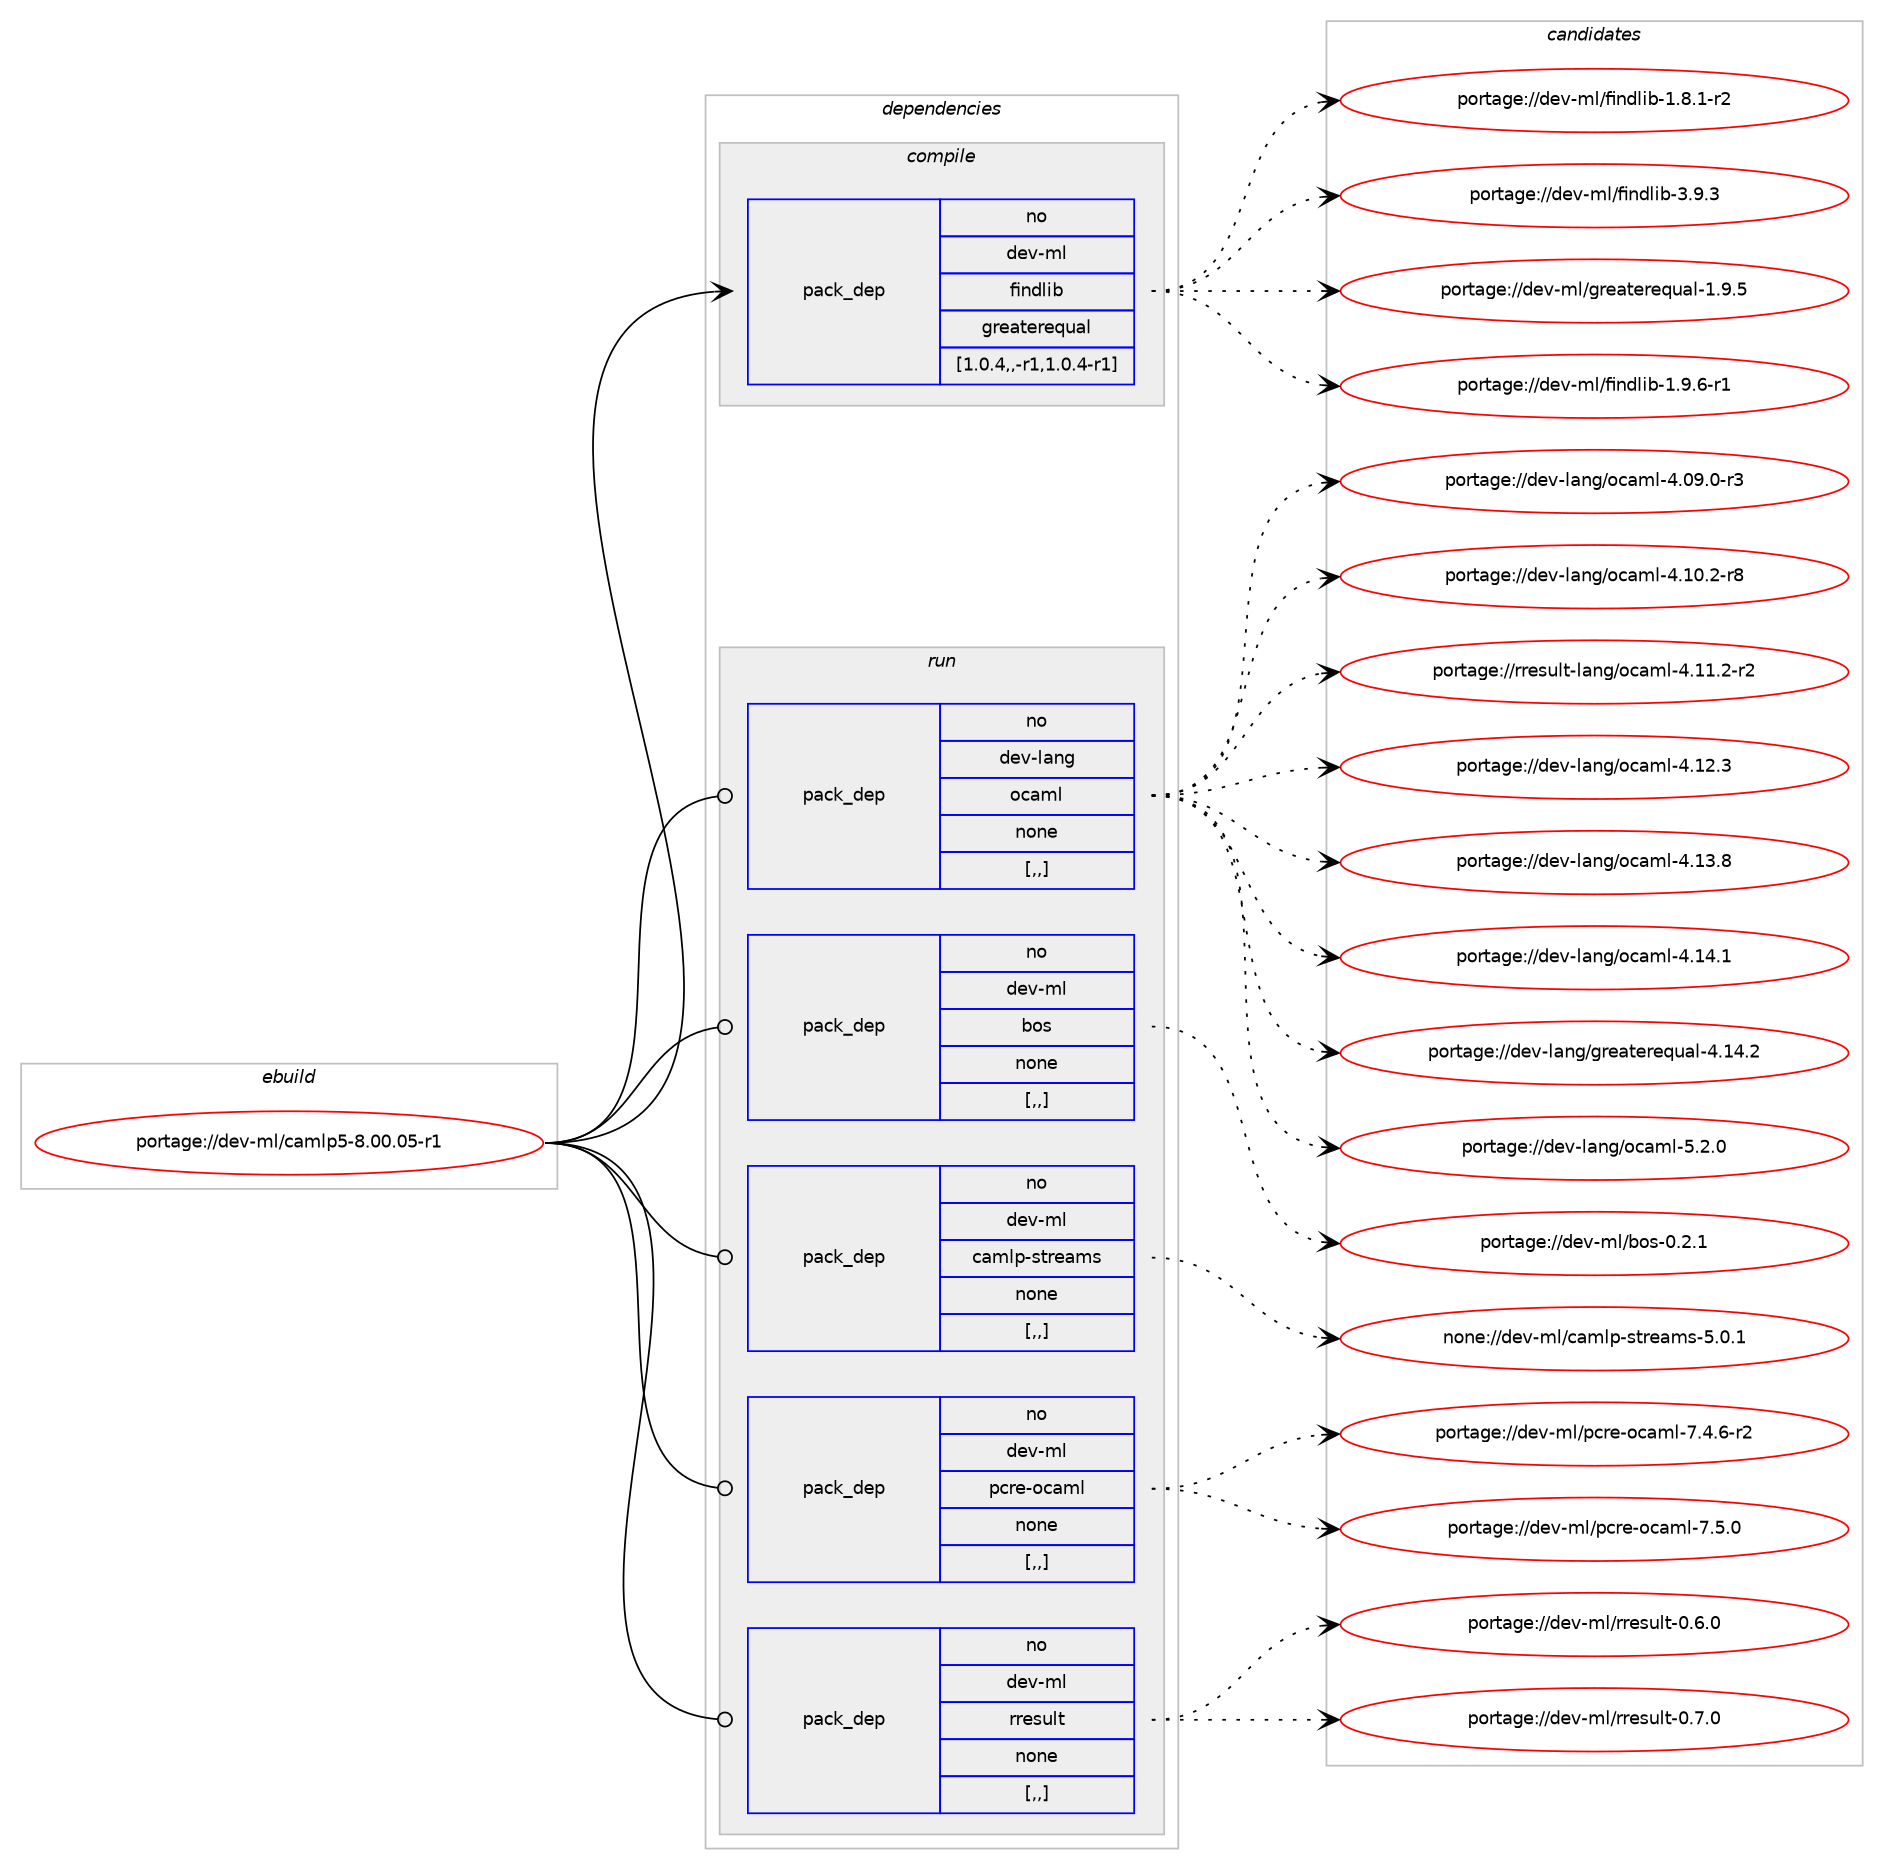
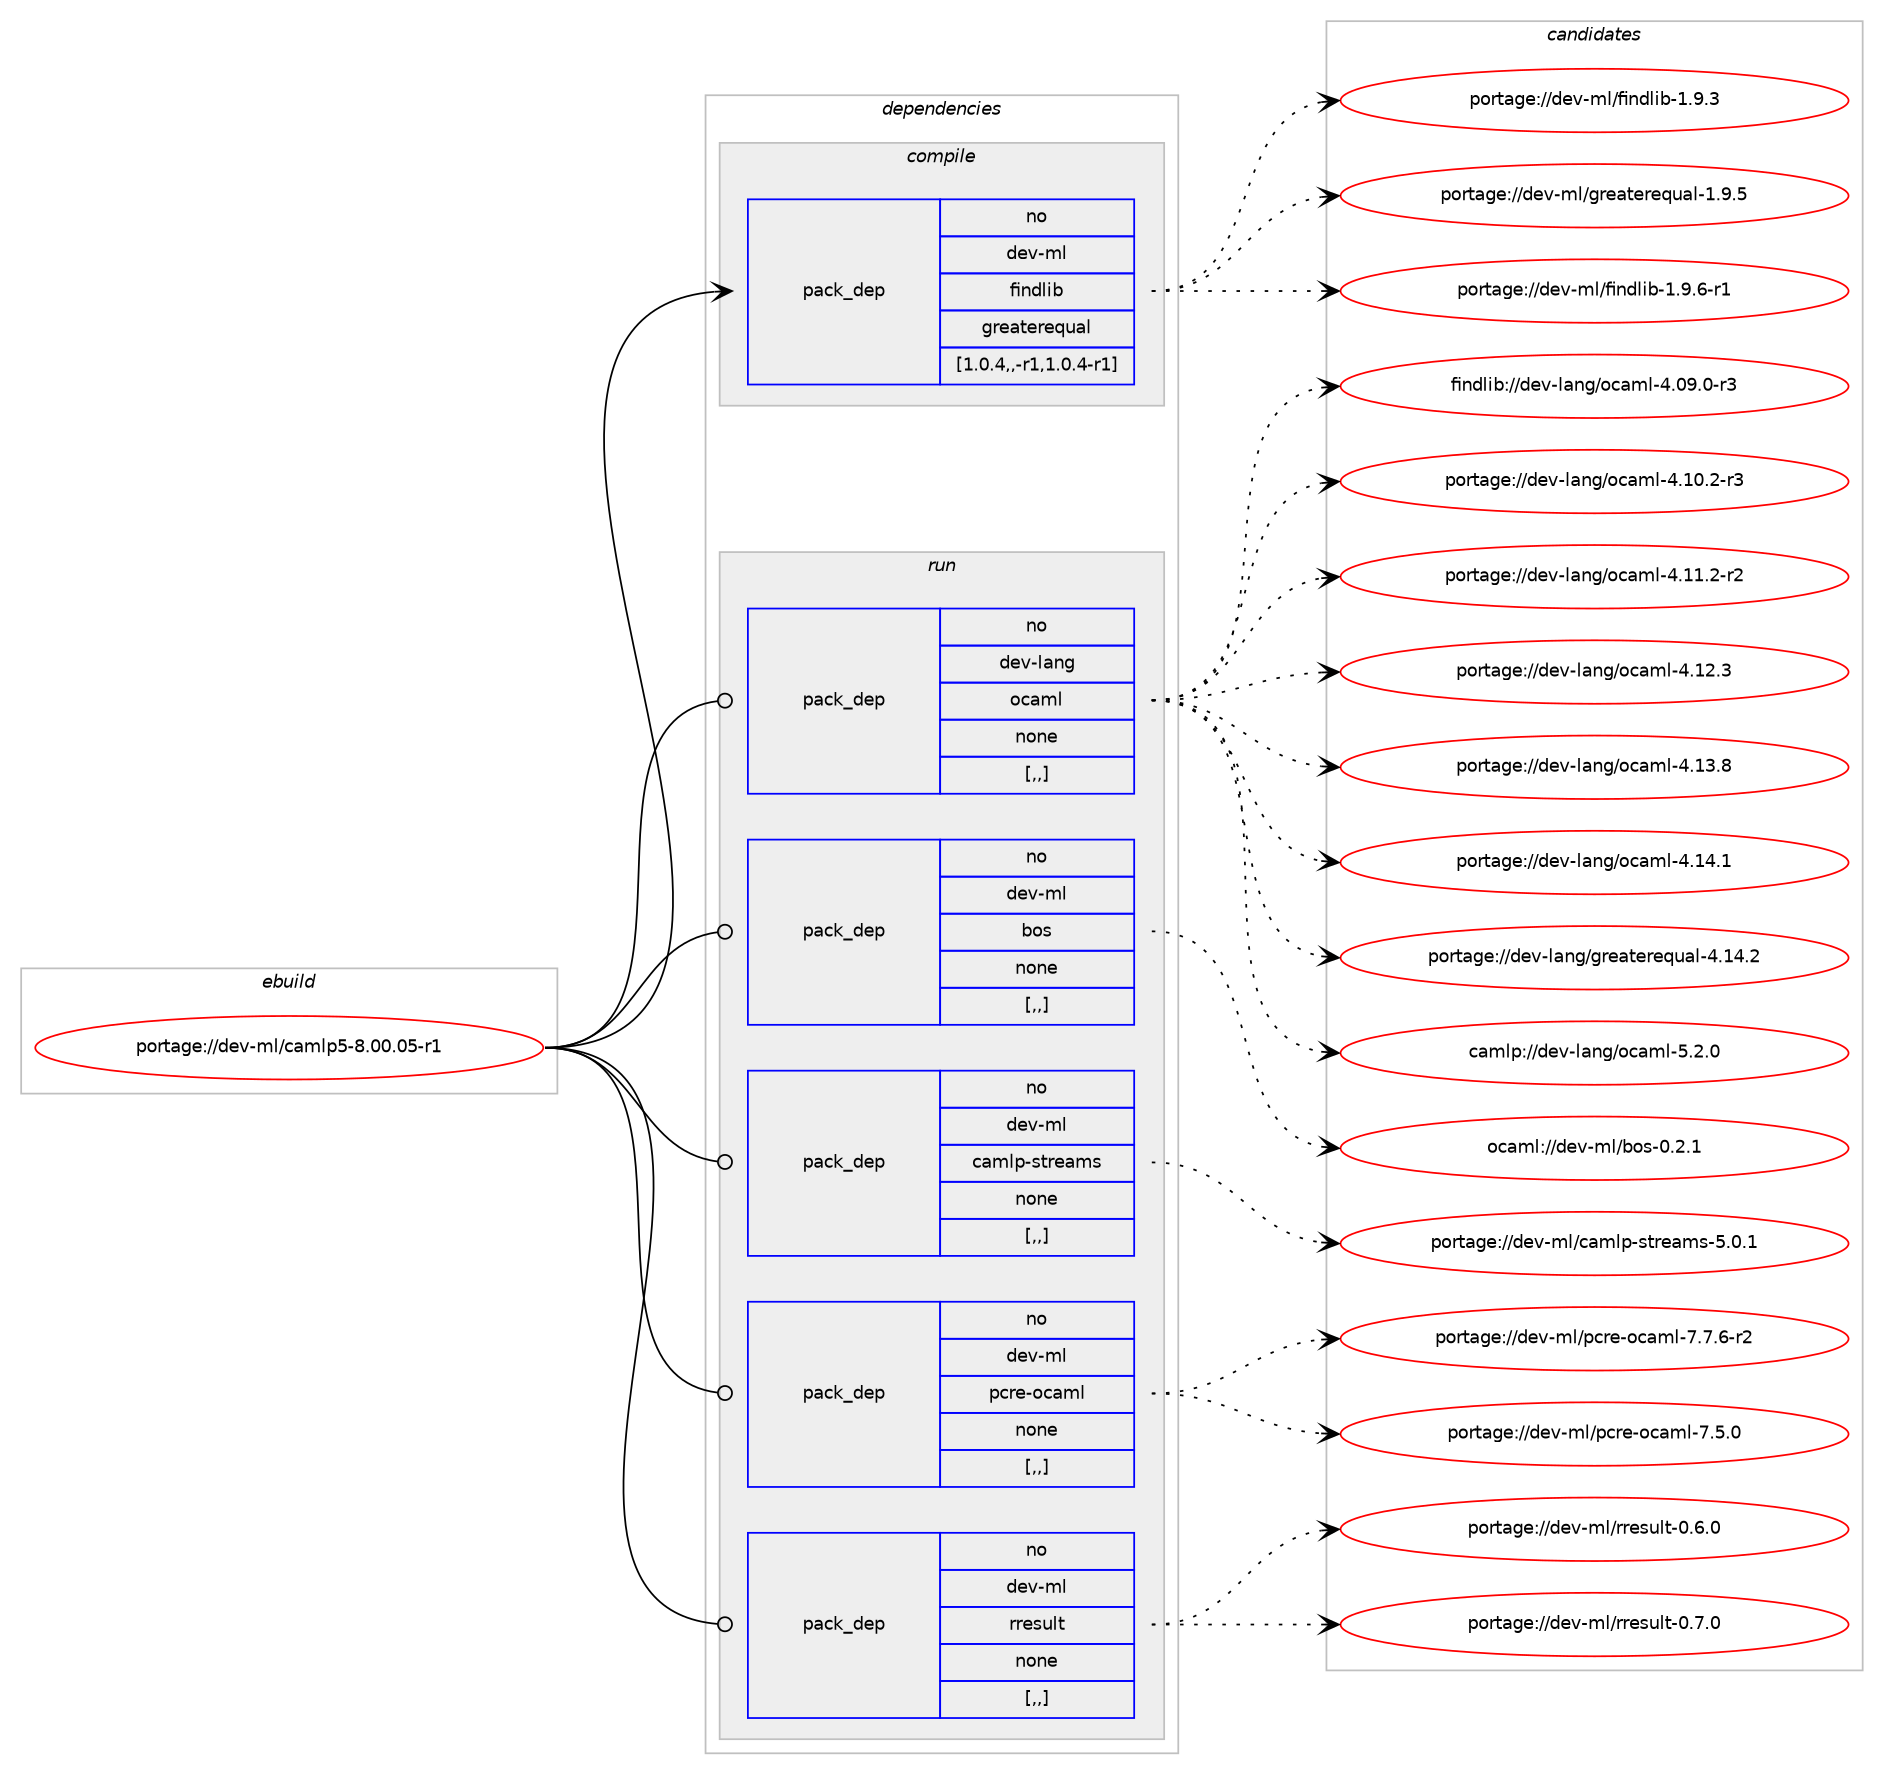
node "portage://dev-ml/findlib-1.8.1-r2": removed
node "portage://dev-ml/findlib-3.9.3": label "portage://dev-ml/findlib-3.9.3" -> "portage://dev-ml/findlib-1.9.3"
node "portage://dev-lang/ocaml-4.09.0-r3": label "portage://dev-lang/ocaml-4.09.0-r3" -> "findlib://dev-lang/ocaml-4.09.0-r3"
node "portage://dev-lang/ocaml-4.10.2-r8": label "portage://dev-lang/ocaml-4.10.2-r8" -> "portage://dev-lang/ocaml-4.10.2-r3"
node "portage://rresult-lang/ocaml-4.11.2-r2": label "portage://rresult-lang/ocaml-4.11.2-r2" -> "portage://dev-lang/ocaml-4.11.2-r2"
node "portage://dev-lang/ocaml-5.2.0": label "portage://dev-lang/ocaml-5.2.0" -> "camlp://dev-lang/ocaml-5.2.0"
node "portage://dev-ml/bos-0.2.1": label "portage://dev-ml/bos-0.2.1" -> "ocaml://dev-ml/bos-0.2.1"
node "none://dev-ml/camlp-streams-5.0.1": label "none://dev-ml/camlp-streams-5.0.1" -> "portage://dev-ml/camlp-streams-5.0.1"
node "portage://dev-ml/pcre-ocaml-7.4.6-r2": label "portage://dev-ml/pcre-ocaml-7.4.6-r2" -> "portage://dev-ml/pcre-ocaml-7.7.6-r2"
